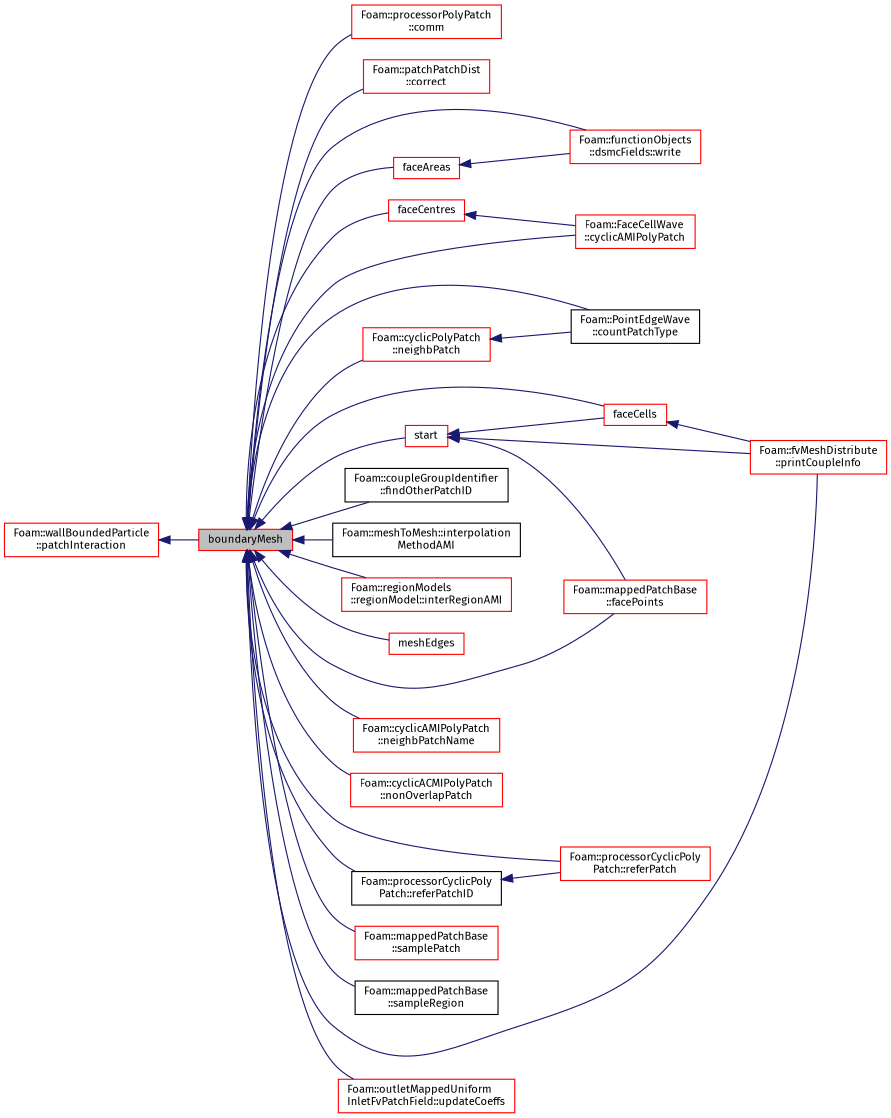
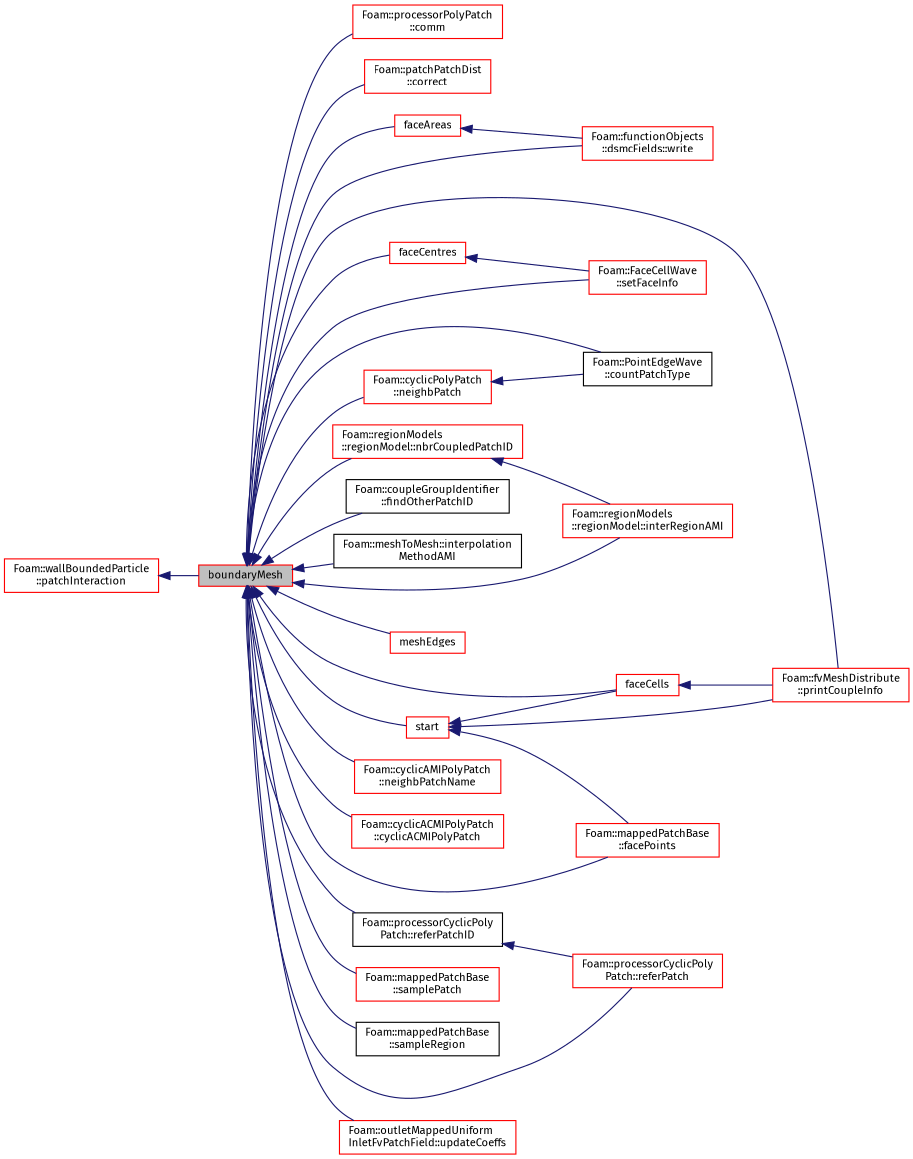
node "Foam::FaceCellWave ::cyclicAMIPolyPatch": label "Foam::FaceCellWave ::cyclicAMIPolyPatch" -> "Foam::FaceCellWave ::setFaceInfo"
node "Foam::regionModels ::regionModel::nbrCoupledPatchID": added
node "Foam::cyclicACMIPolyPatch ::nonOverlapPatch": label "Foam::cyclicACMIPolyPatch ::nonOverlapPatch" -> "Foam::cyclicACMIPolyPatch ::cyclicACMIPolyPatch"
